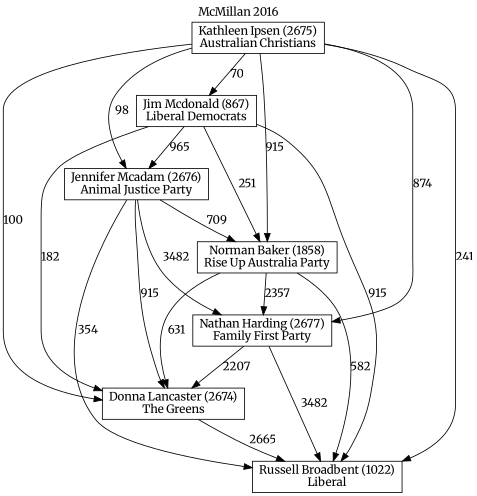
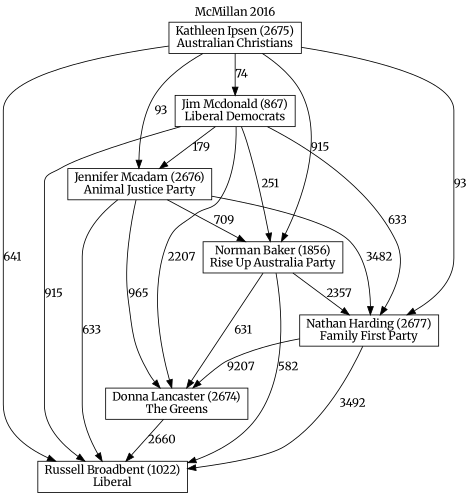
edge "Kathleen Ipsen (2675) Australian Christians" -> "Jim Mcdonald (867) Liberal Democrats": label "70" -> "74"
edge "Kathleen Ipsen (2675) Australian Christians" -> "Jennifer Mcadam (2676) Animal Justice Party": label "98" -> "93"
edge "Jim Mcdonald (867) Liberal Democrats" -> "Jennifer Mcadam (2676) Animal Justice Party": label "965" -> "179"
edge "Kathleen Ipsen (2675) Australian Christians" -> "Donna Lancaster (2674) The Greens": removed, label "100"
edge "Kathleen Ipsen (2675) Australian Christians" -> "Nathan Harding (2677) Family First Party": label "874" -> "93"
edge "Jim Mcdonald (867) Liberal Democrats" -> "Nathan Harding (2677) Family First Party": added, label "633"
edge "Jim Mcdonald (867) Liberal Democrats" -> "Donna Lancaster (2674) The Greens": label "182" -> "2207"
node "Norman Baker (1858) Rise Up Australia Party": label "Norman Baker (1858) Rise Up Australia Party" -> "Norman Baker (1856) Rise Up Australia Party"
edge "Kathleen Ipsen (2675) Australian Christians" -> "Russell Broadbent (1022) Liberal": label "241" -> "641"
edge "Jennifer Mcadam (2676) Animal Justice Party" -> "Donna Lancaster (2674) The Greens": label "915" -> "965"
edge "Jennifer Mcadam (2676) Animal Justice Party" -> "Russell Broadbent (1022) Liberal": label "354" -> "633"
edge "Nathan Harding (2677) Family First Party" -> "Donna Lancaster (2674) The Greens": label "2207" -> "9207"
edge "Nathan Harding (2677) Family First Party" -> "Russell Broadbent (1022) Liberal": label "3482" -> "3492"
edge "Donna Lancaster (2674) The Greens" -> "Russell Broadbent (1022) Liberal": label "2665" -> "2660"
